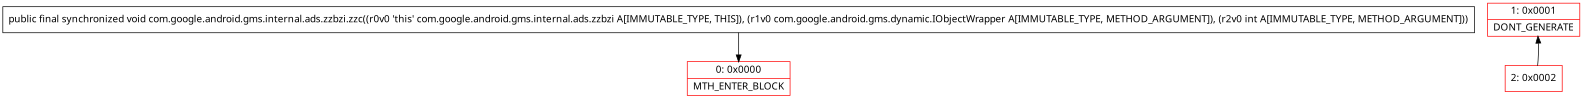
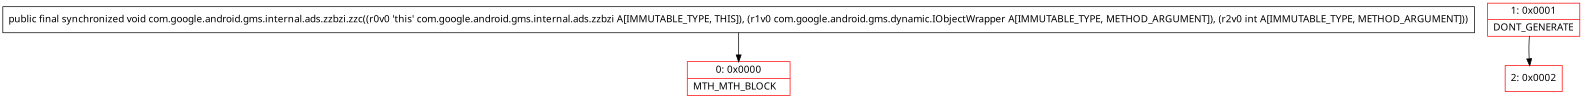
edge "2: 0x0002" -> "1: 0x0001": reversed
node "0: 0x0000": text "MTH_ENTER_BLOCK" -> "MTH_MTH_BLOCK"
